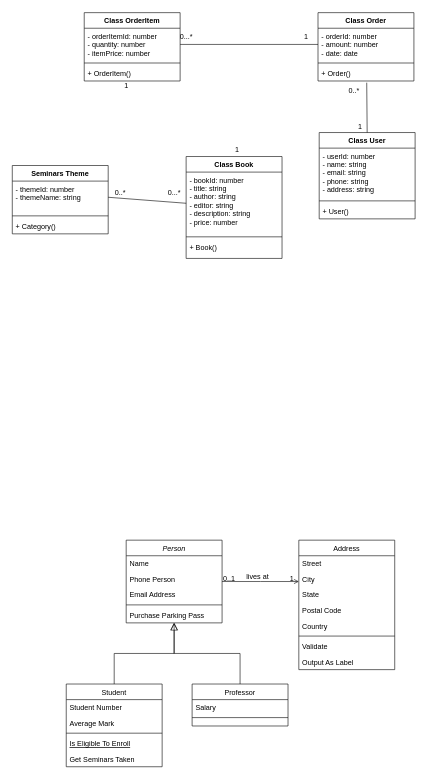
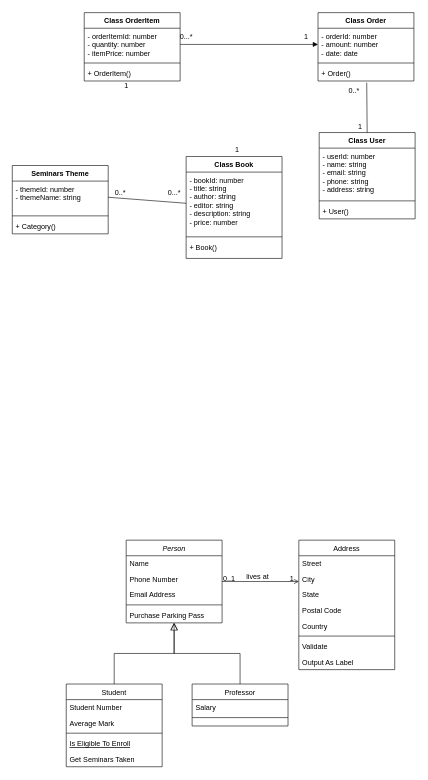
edge "- orderItemId: number - quantity: number - itemPrice: number" -- "- orderId: number - amount: number - date: date": arrowhead none -> block
node "Phone Person": label "Phone Person" -> "Phone Number"
